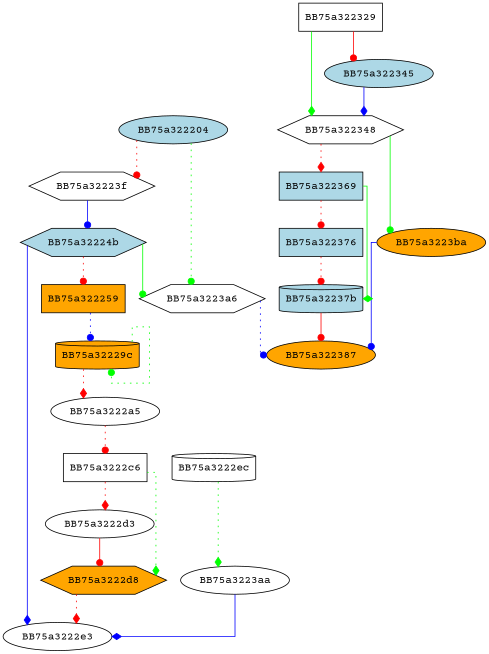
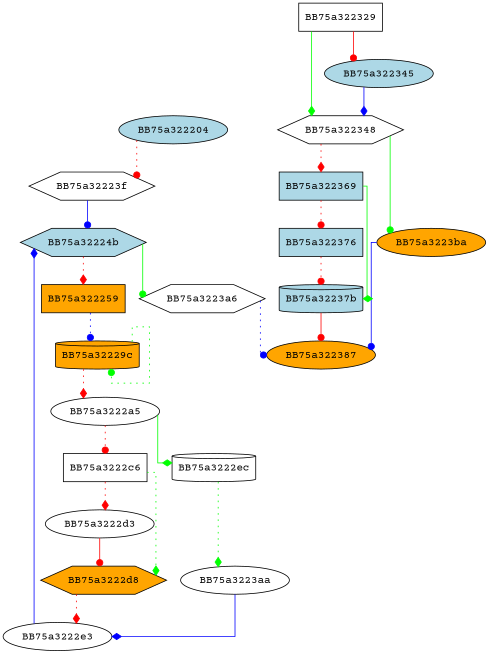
edge "BB75a322204" -> "BB75a3223a6": removed
edge "BB75a32224b" -> "BB75a322259": arrowhead dot -> diamond
edge "BB75a32224b" -> "BB75a3222e3": reversed
edge "BB75a3222a5" -> "BB75a3222ec": added
